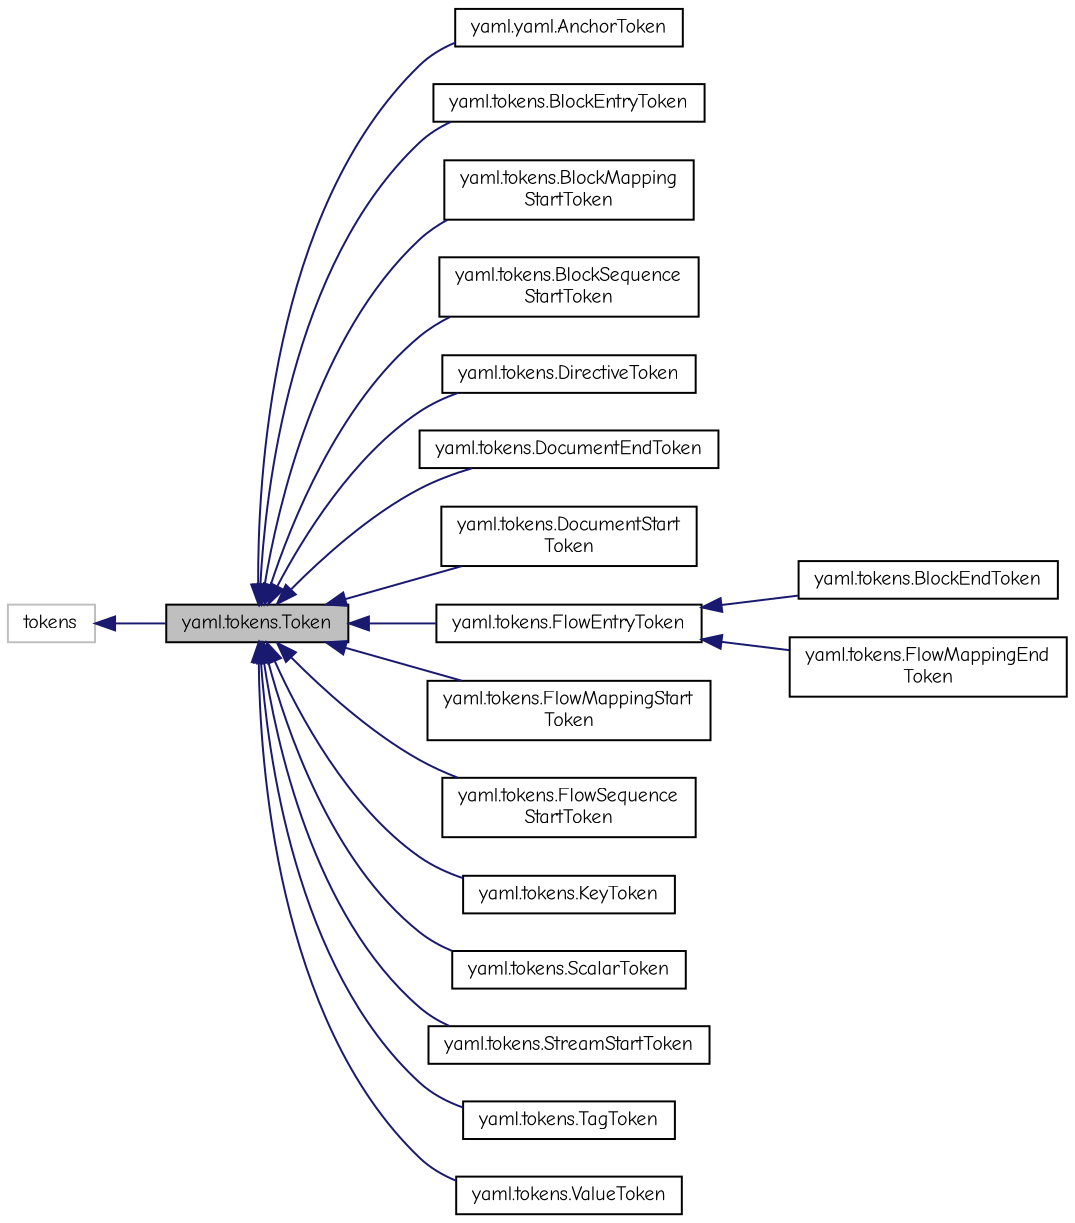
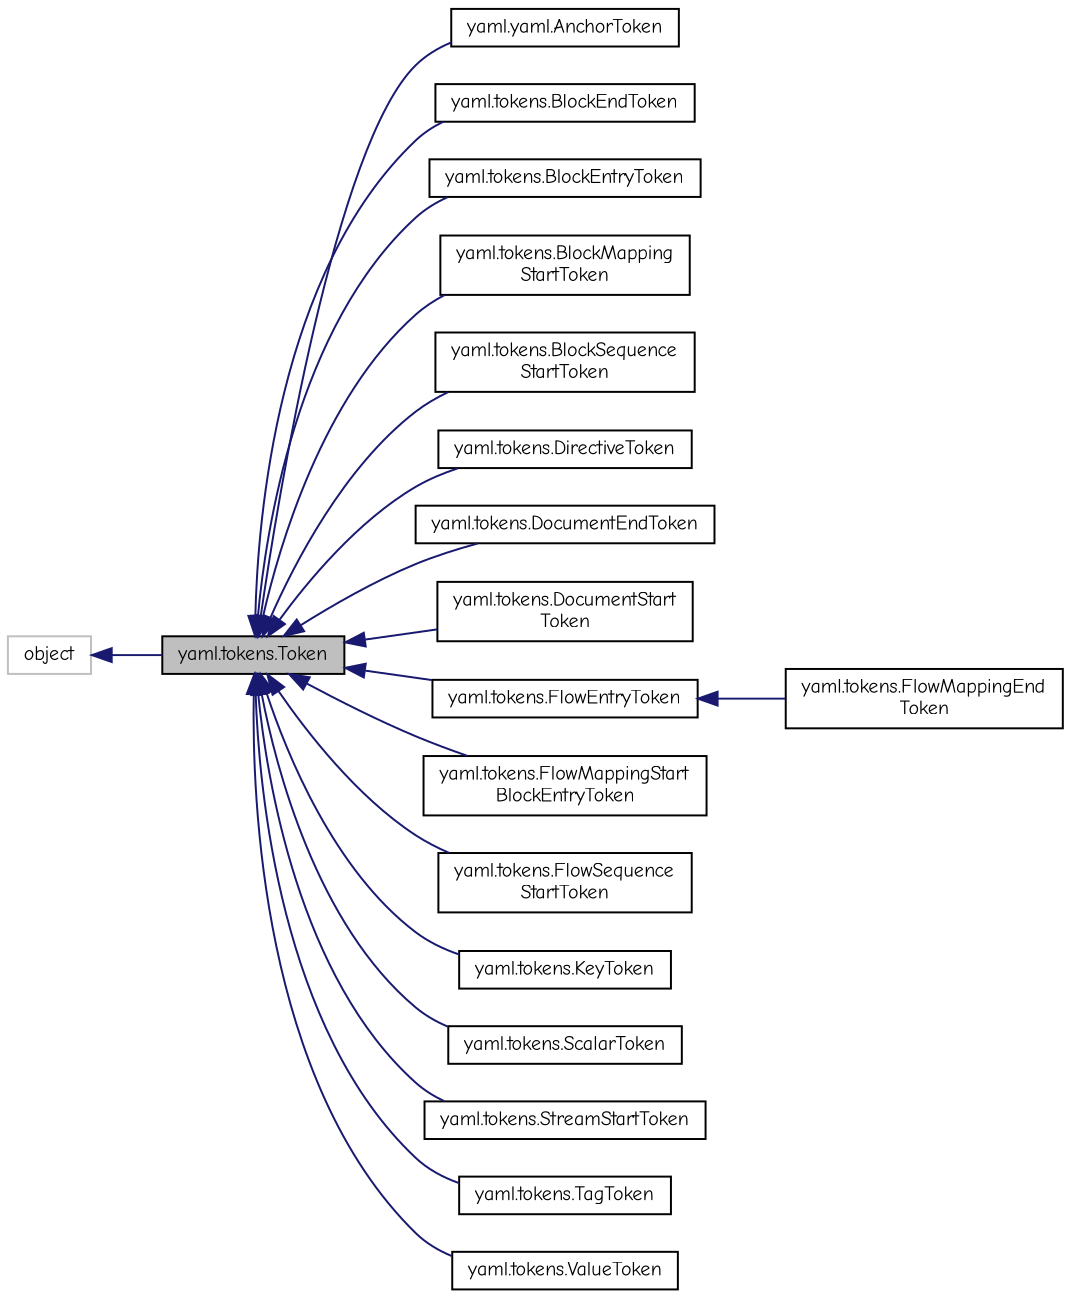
edge "yaml.tokens.BlockEndToken" -> "yaml.tokens.FlowEntryToken": now "yaml.tokens.BlockEndToken" -> "yaml.tokens.Token"
node "tokens": label "tokens" -> "object"
node "yaml.tokens.FlowMappingStart Token": label "yaml.tokens.FlowMappingStart Token" -> "yaml.tokens.FlowMappingStart BlockEntryToken"
